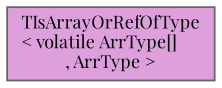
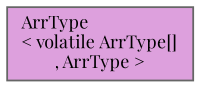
node "TIsArrayOrRefOfType < volatile ArrType[] , ArrType >": label "TIsArrayOrRefOfType < volatile ArrType[] , ArrType >" -> "ArrType < volatile ArrType[] , ArrType >"
